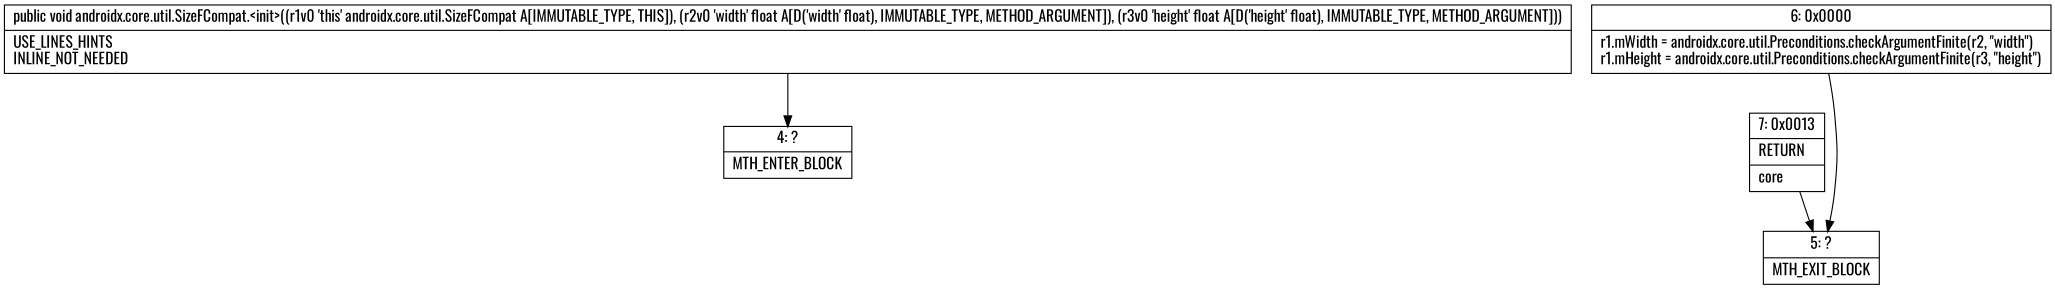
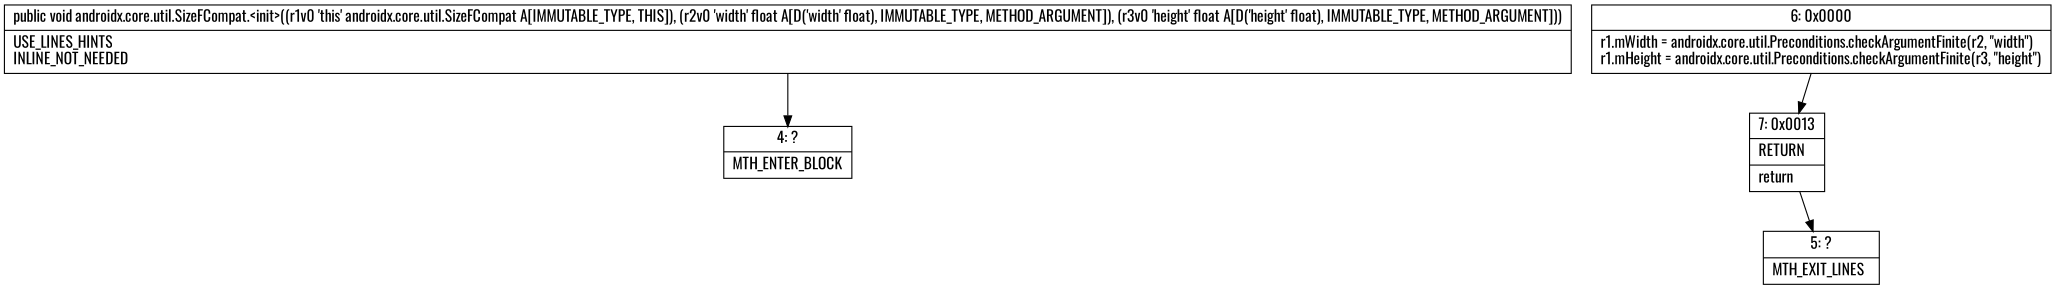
edge "6: 0x0000" -> "5: ?": now "6: 0x0000" -> "7: 0x0013"
node "7: 0x0013": text "core" -> "return"
node "5: ?": text "MTH_EXIT_BLOCK" -> "MTH_EXIT_LINES"
